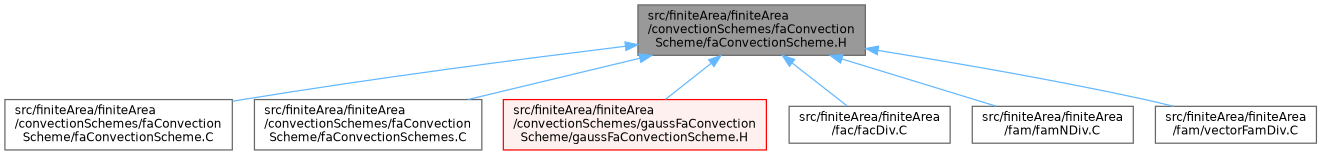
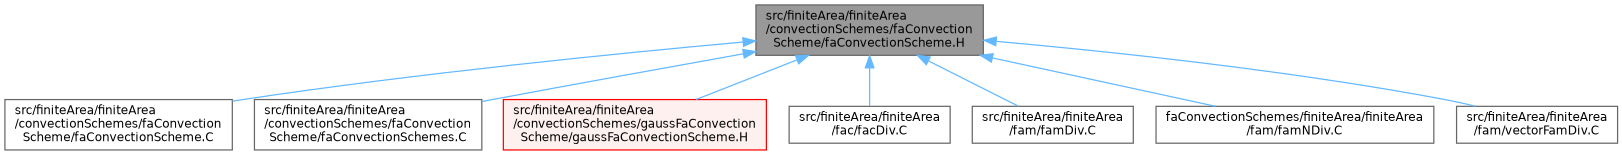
node "src/finiteArea/finiteArea /fam/famNDiv.C": label "src/finiteArea/finiteArea /fam/famNDiv.C" -> "faConvectionSchemes/finiteArea/finiteArea /fam/famNDiv.C"
node "src/finiteArea/finiteArea /fam/famDiv.C": added
